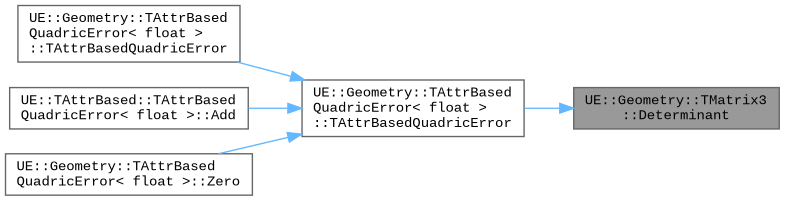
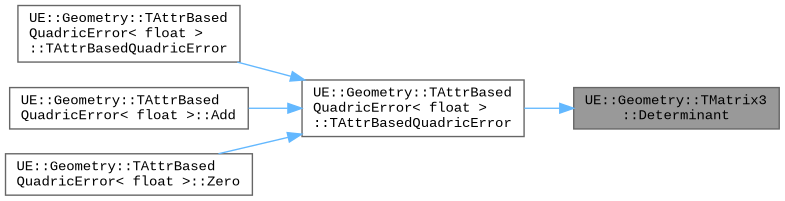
node "UE::TAttrBased::TAttrBased QuadricError< float >::Add": label "UE::TAttrBased::TAttrBased QuadricError< float >::Add" -> "UE::Geometry::TAttrBased QuadricError< float >::Add"
